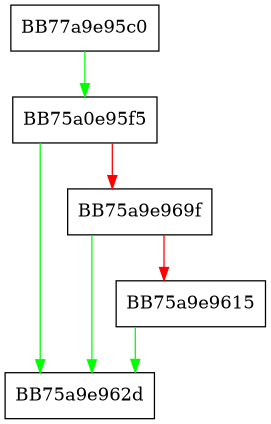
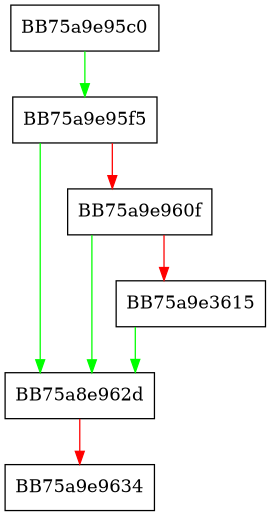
node "BB77a9e95c0": label "BB77a9e95c0" -> "BB75a9e95c0"
node "BB75a0e95f5": label "BB75a0e95f5" -> "BB75a9e95f5"
node "BB75a9e969f": label "BB75a9e969f" -> "BB75a9e960f"
node "BB75a9e9615": label "BB75a9e9615" -> "BB75a9e3615"
node "BB75a9e962d": label "BB75a9e962d" -> "BB75a8e962d"
node "BB75a9e9634": added
